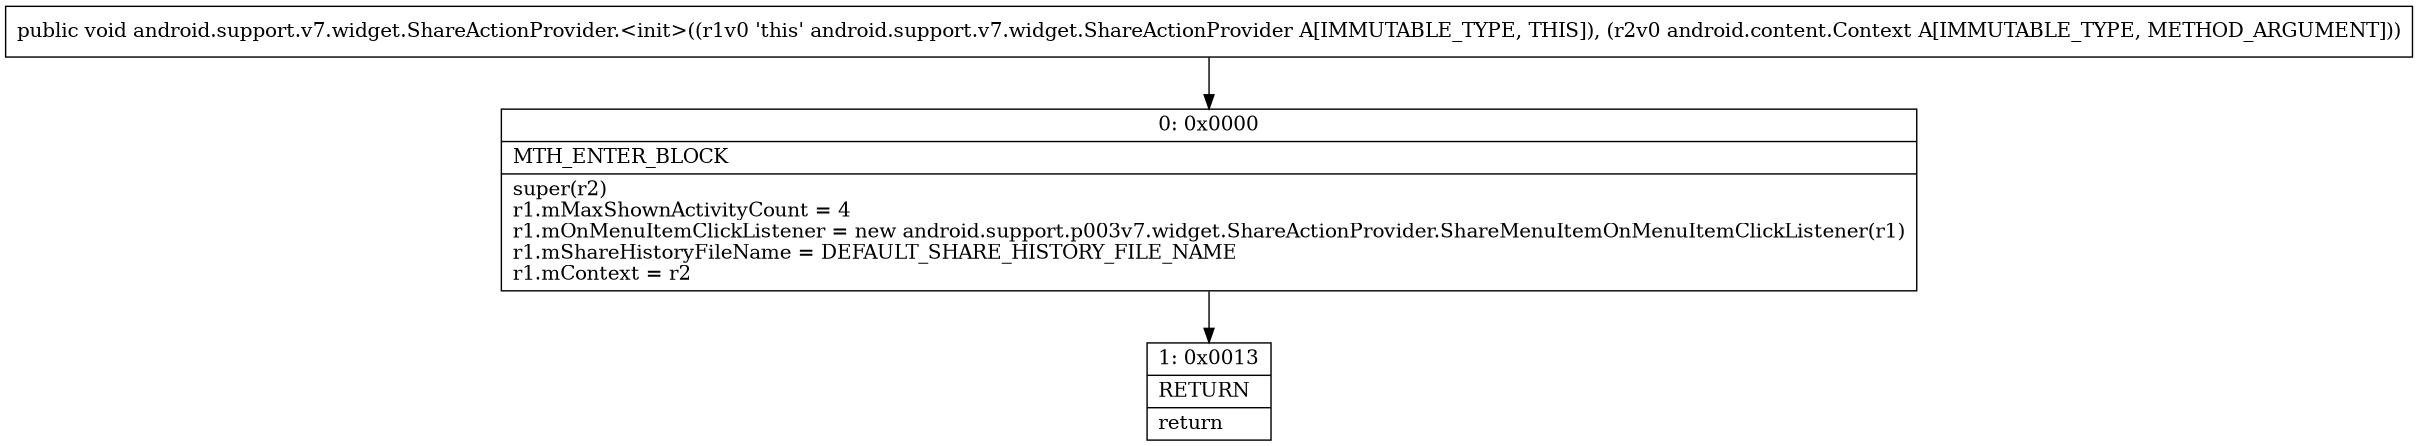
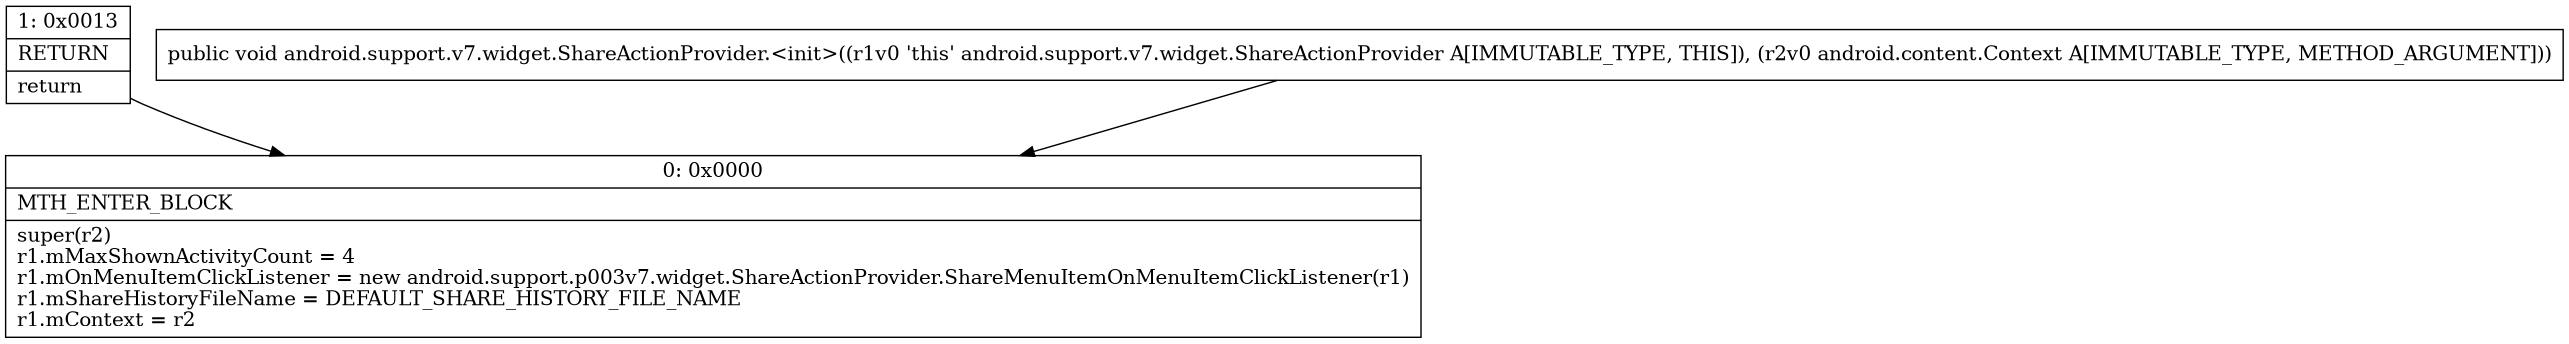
edge "0: 0x0000" -> "1: 0x0013": reversed
